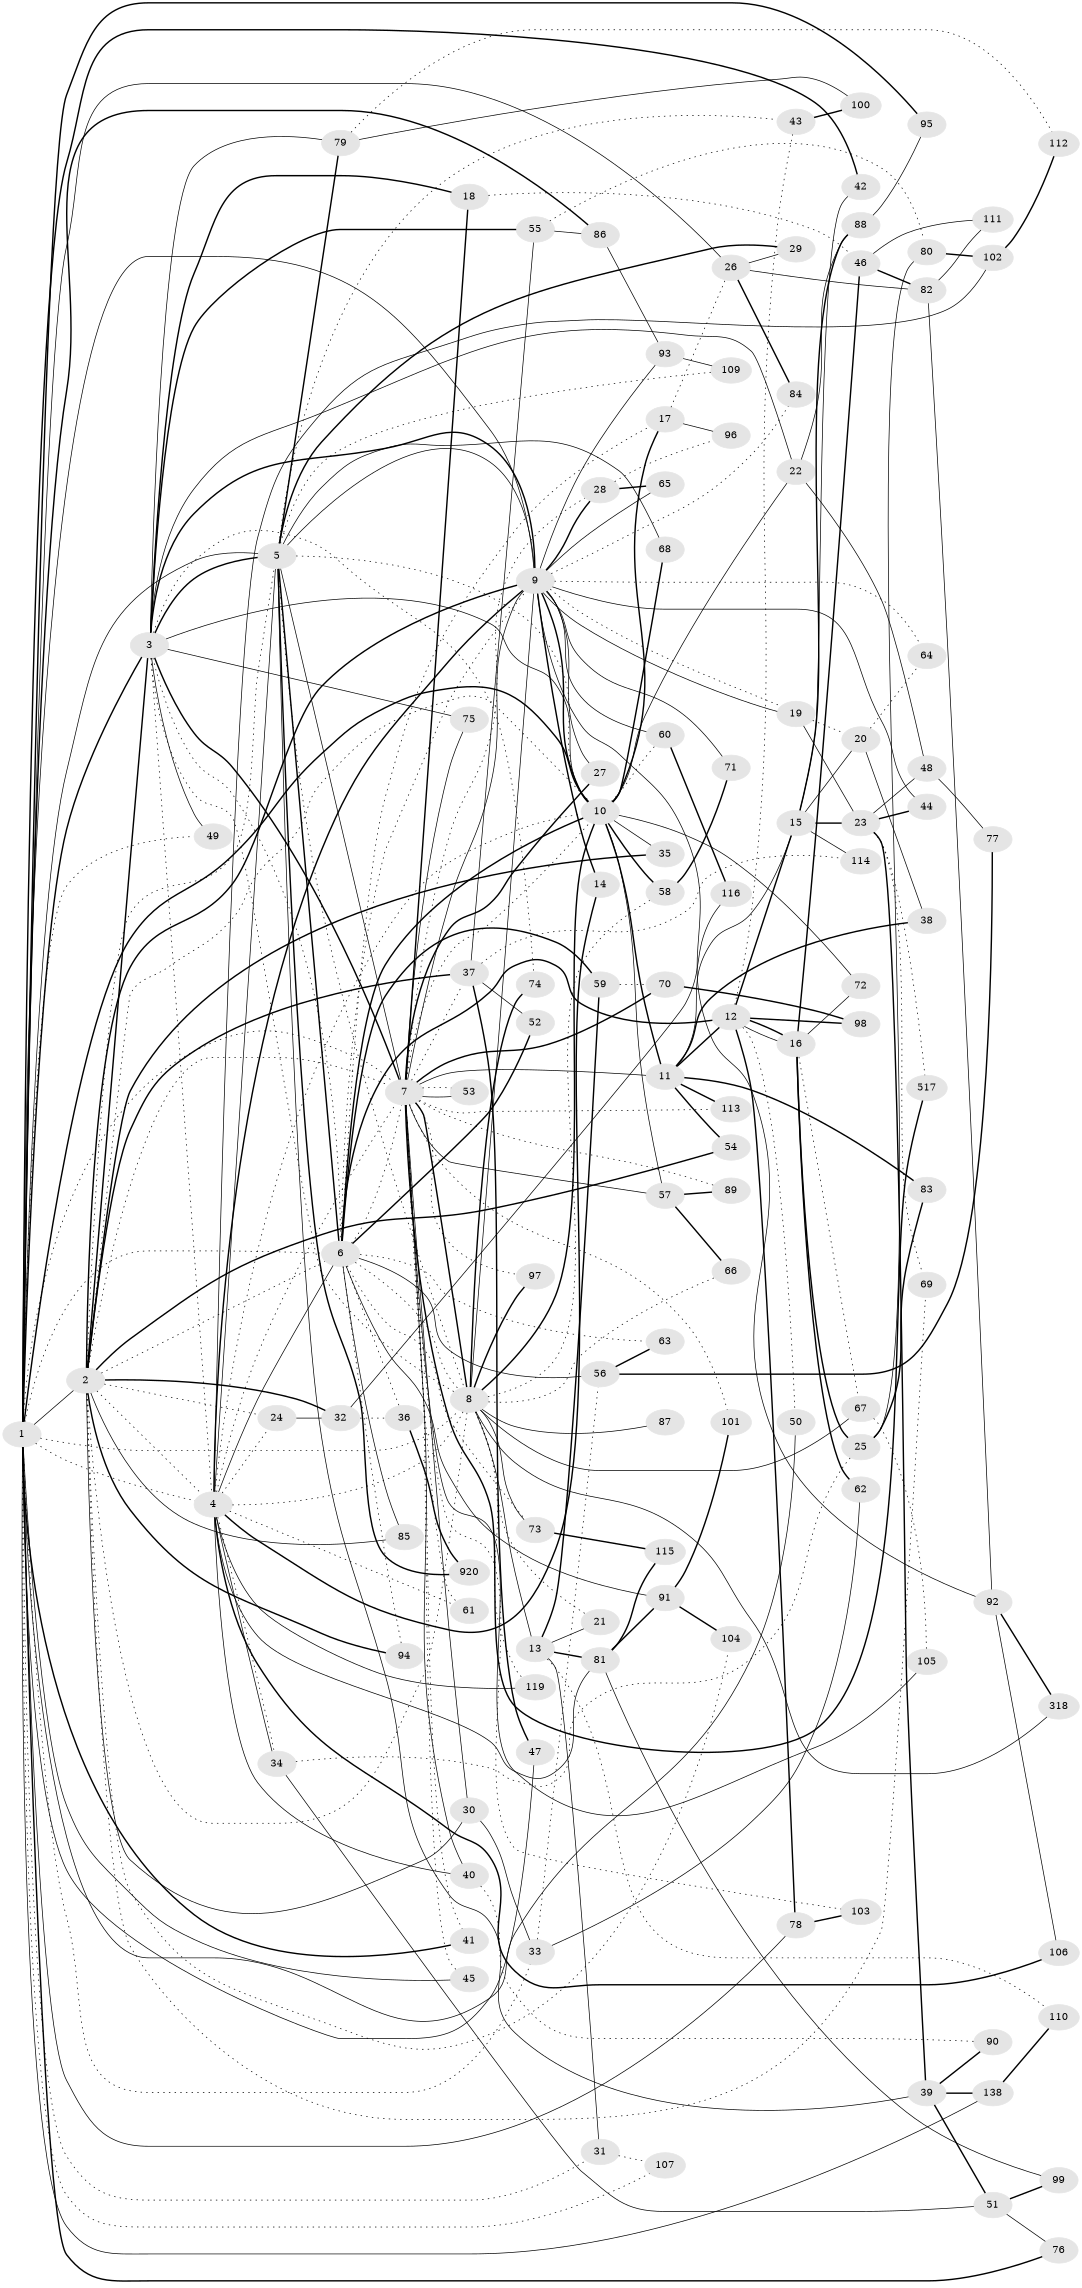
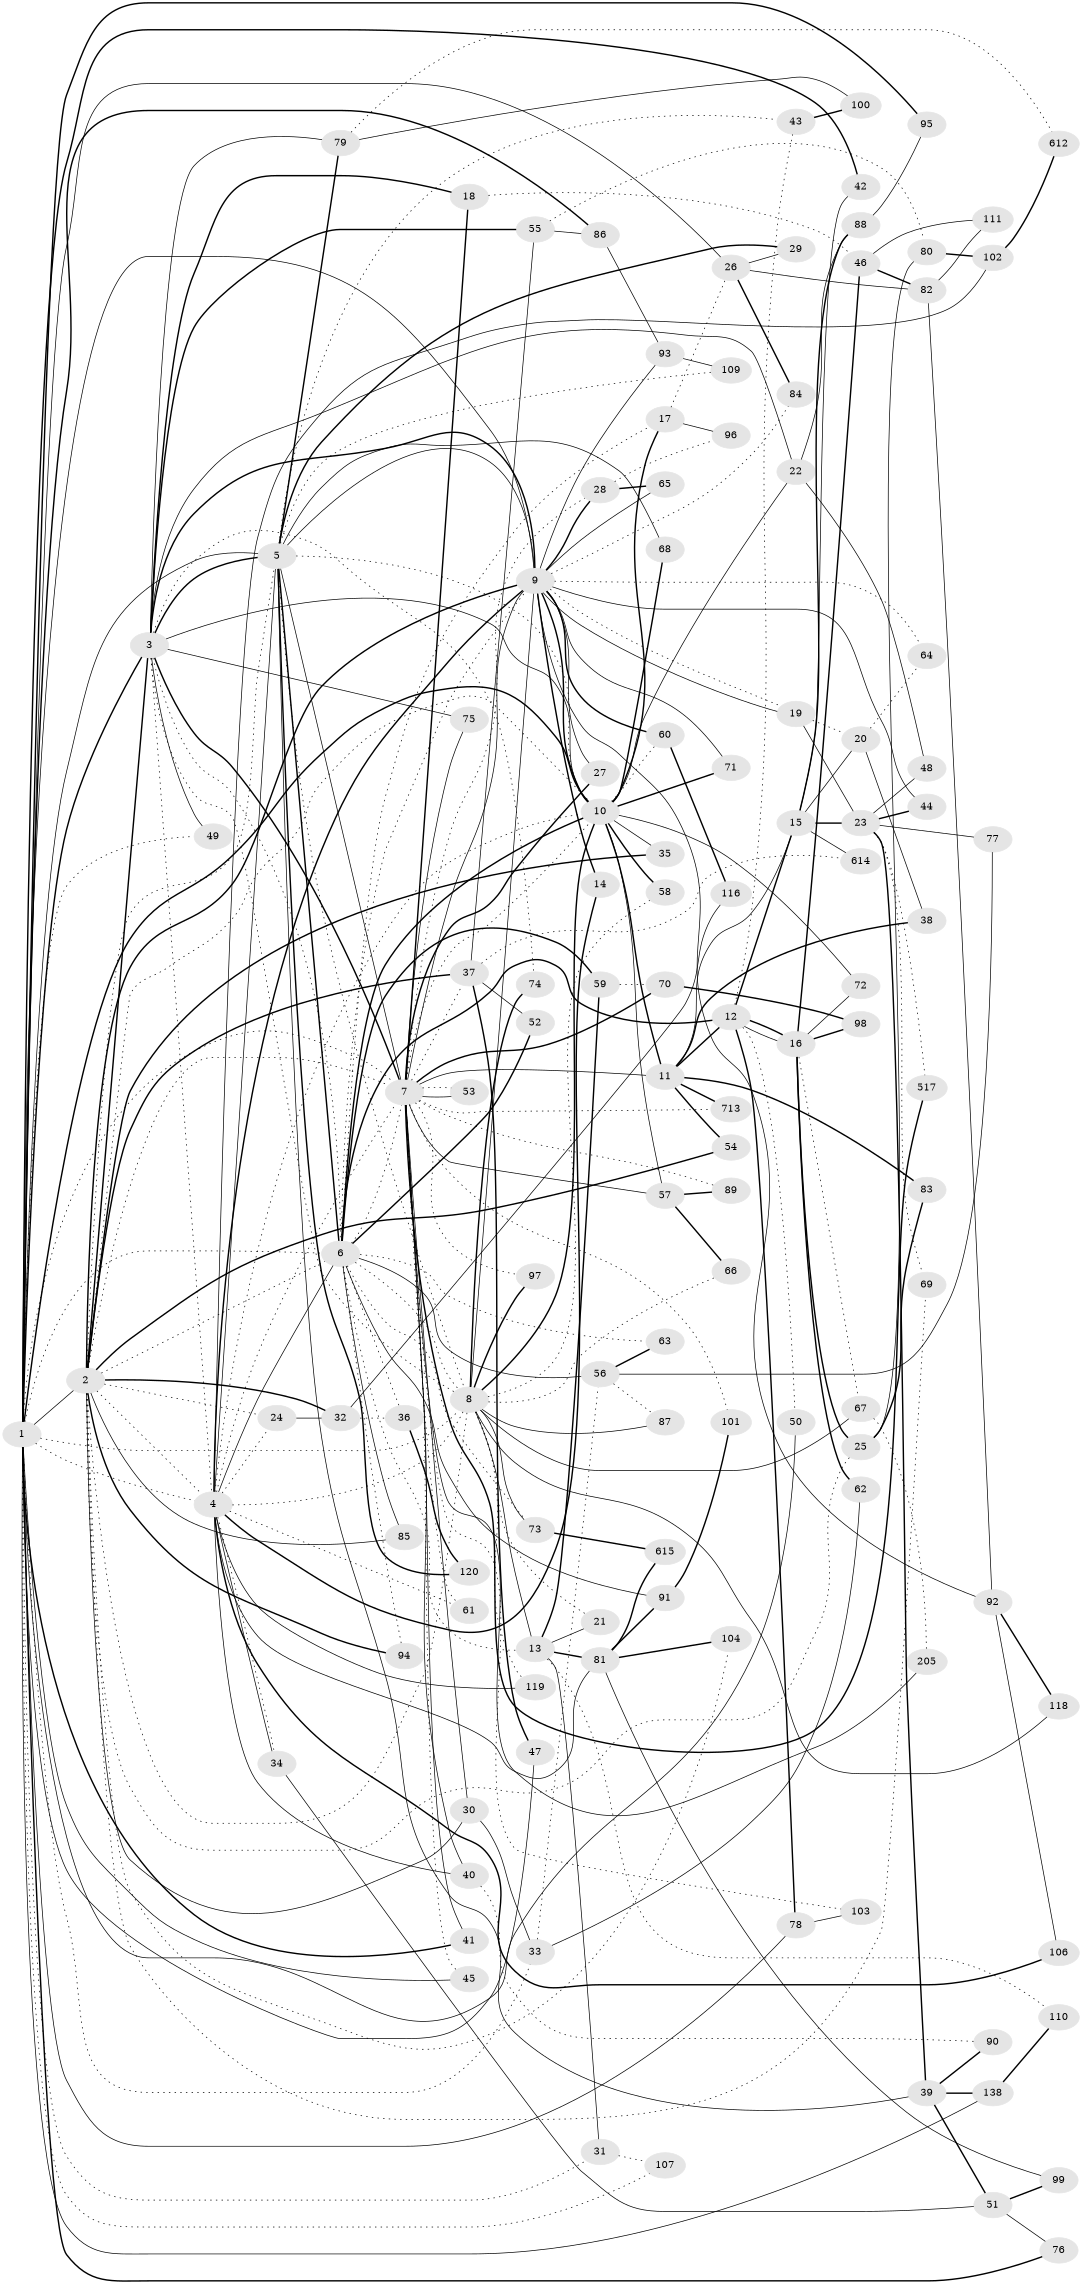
node "112": label "112" -> "612"
edge "9" -- "60": style solid -> bold
edge "48" -- "77": now "23" -- "77"
edge "71" -- "58": now "71" -- "10"
node "114": label "114" -> "614"
edge "12" -- "98": now "16" -- "98"
node "113": label "113" -> "713"
edge "7" -- "8": removed
edge "77" -- "56": style bold -> solid
edge "56" -- "87": added
edge "6" -- "13": added
edge "7" -- "41": style dotted -> solid
node "115": label "115" -> "615"
node "920": label "920" -> "120"
edge "91" -- "104": now "81" -- "104"
node "105": label "105" -> "205"
edge "25" -- "34": now "25" -- "2"
node "318": label "318" -> "118"
edge "103" -- "78": style bold -> solid
